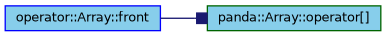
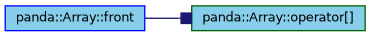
node "operator::Array::front": label "operator::Array::front" -> "panda::Array::front"
